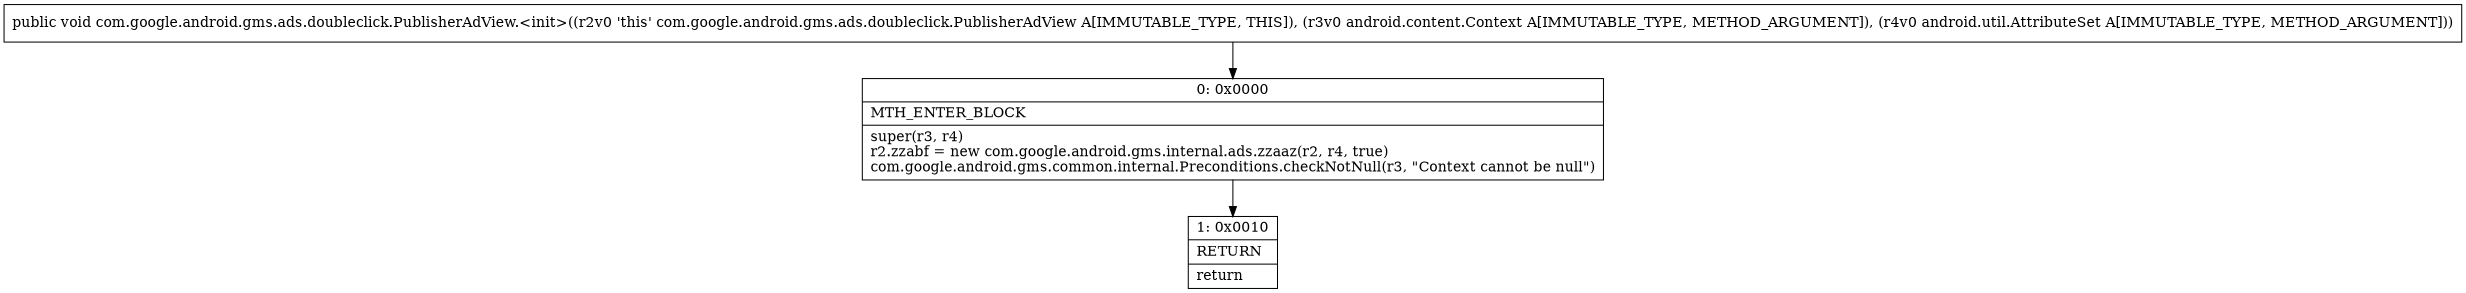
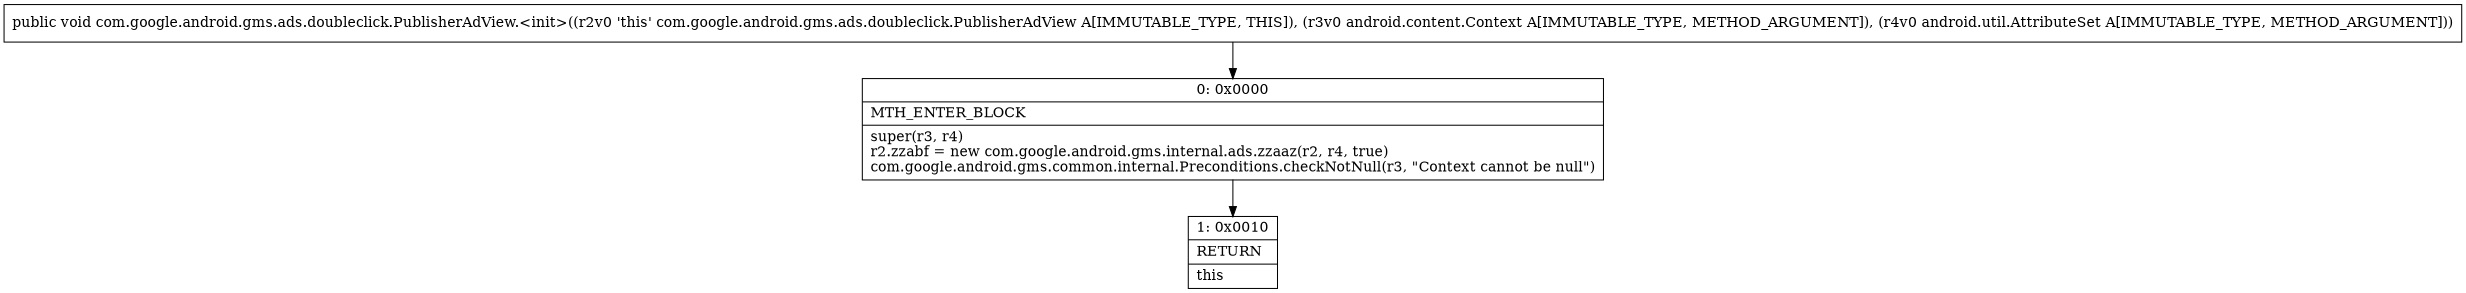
node "1: 0x0010": text "return" -> "this"
